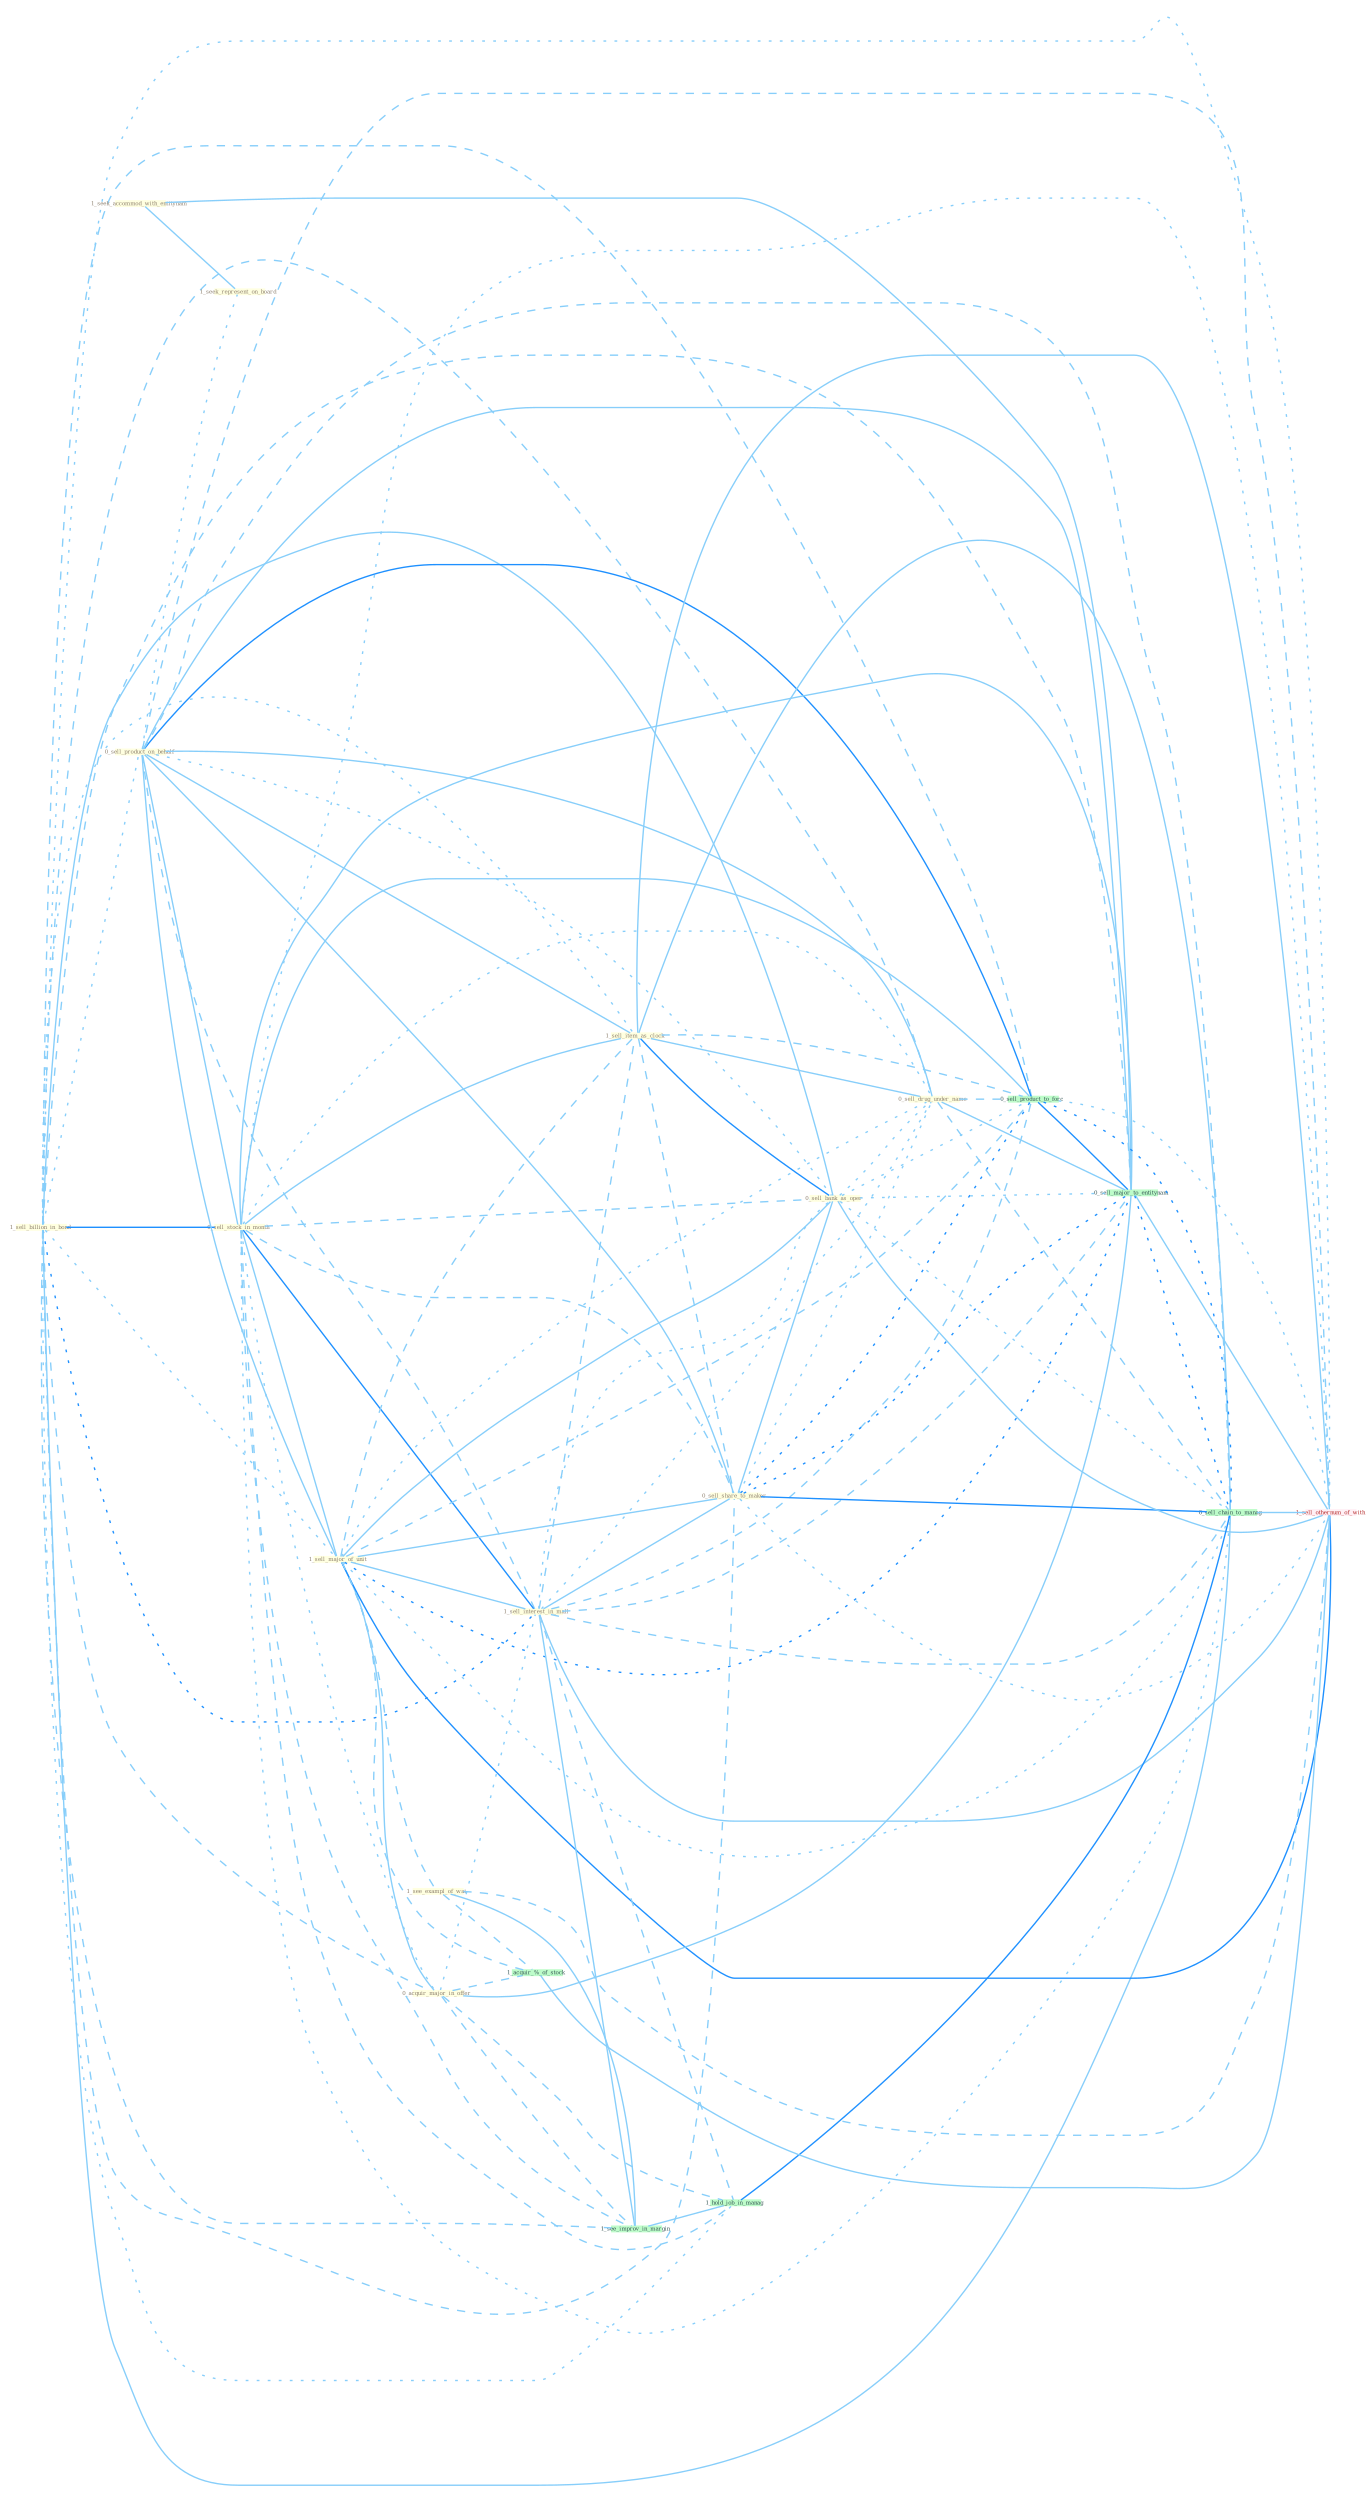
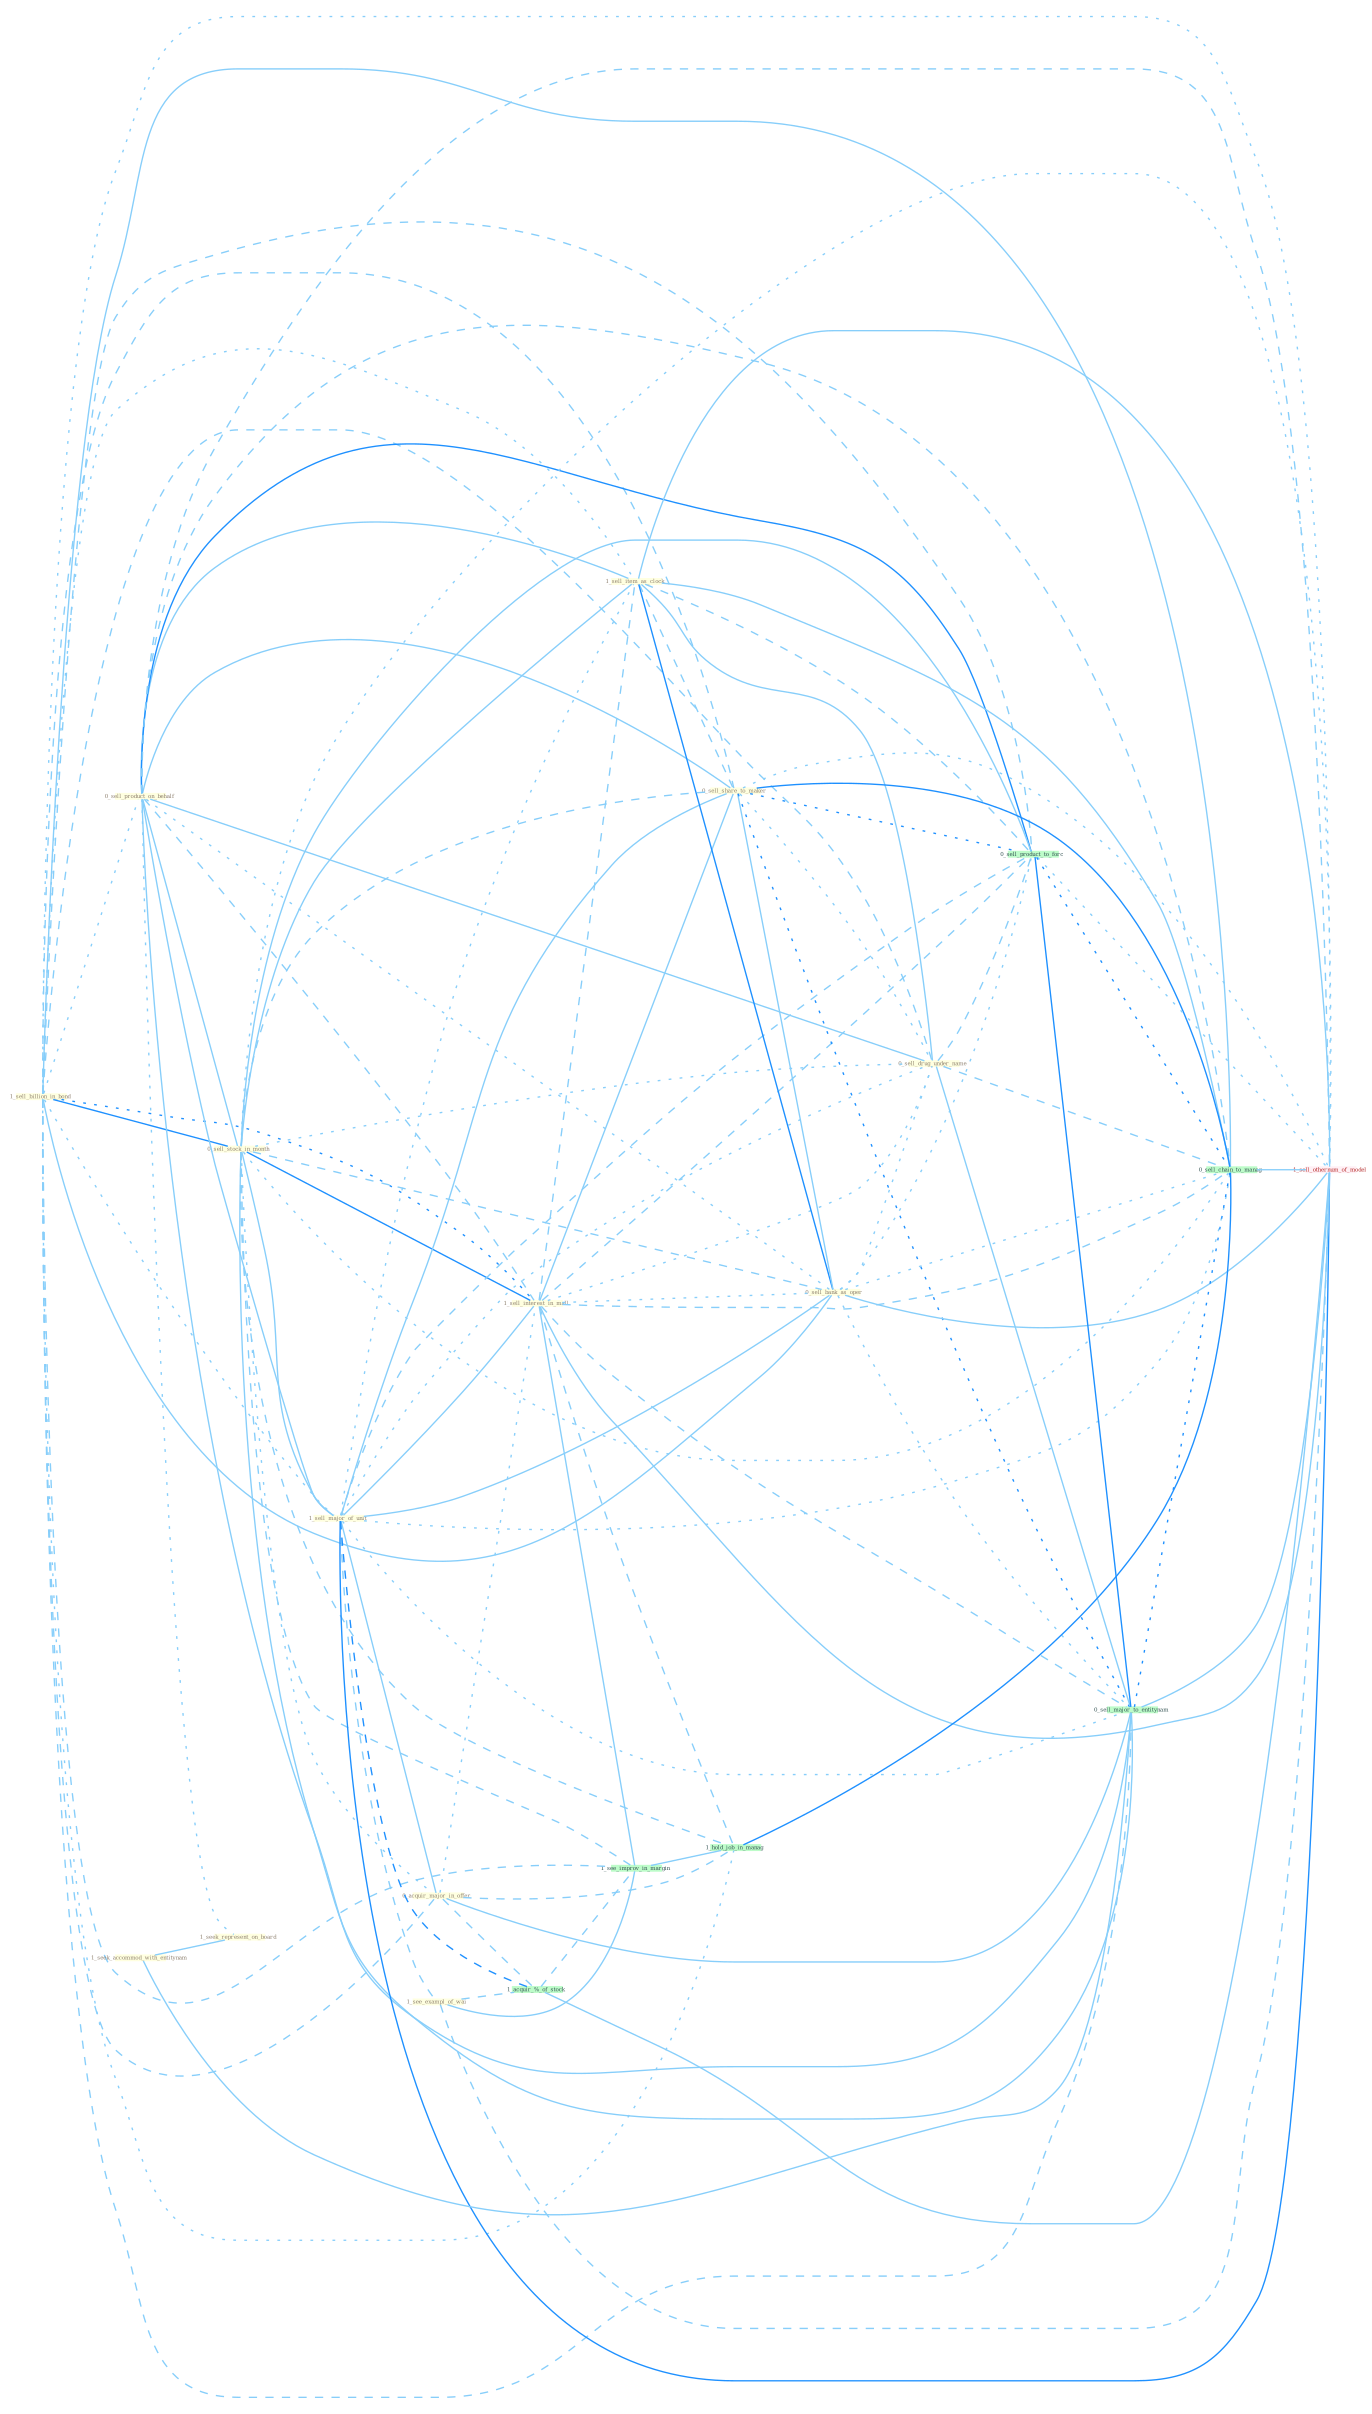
edge "1_sell_item_as_clock" -- "1_sell_major_of_unit": style dashed -> dotted
node "1_sell_othernum_of_with": label "1_sell_othernum_of_with" -> "1_sell_othernum_of_model"
edge "0_sell_major_to_entitynam" -- "1_sell_major_of_unit": color #1e90ff -> #87cefa
edge "1_sell_major_of_unit" -- "1_acquir_%_of_stock": color #87cefa -> #1e90ff
edge "0_acquir_major_in_offer" -- "1_see_improv_in_margin": now "1_acquir_%_of_stock" -- "1_see_improv_in_margin"
